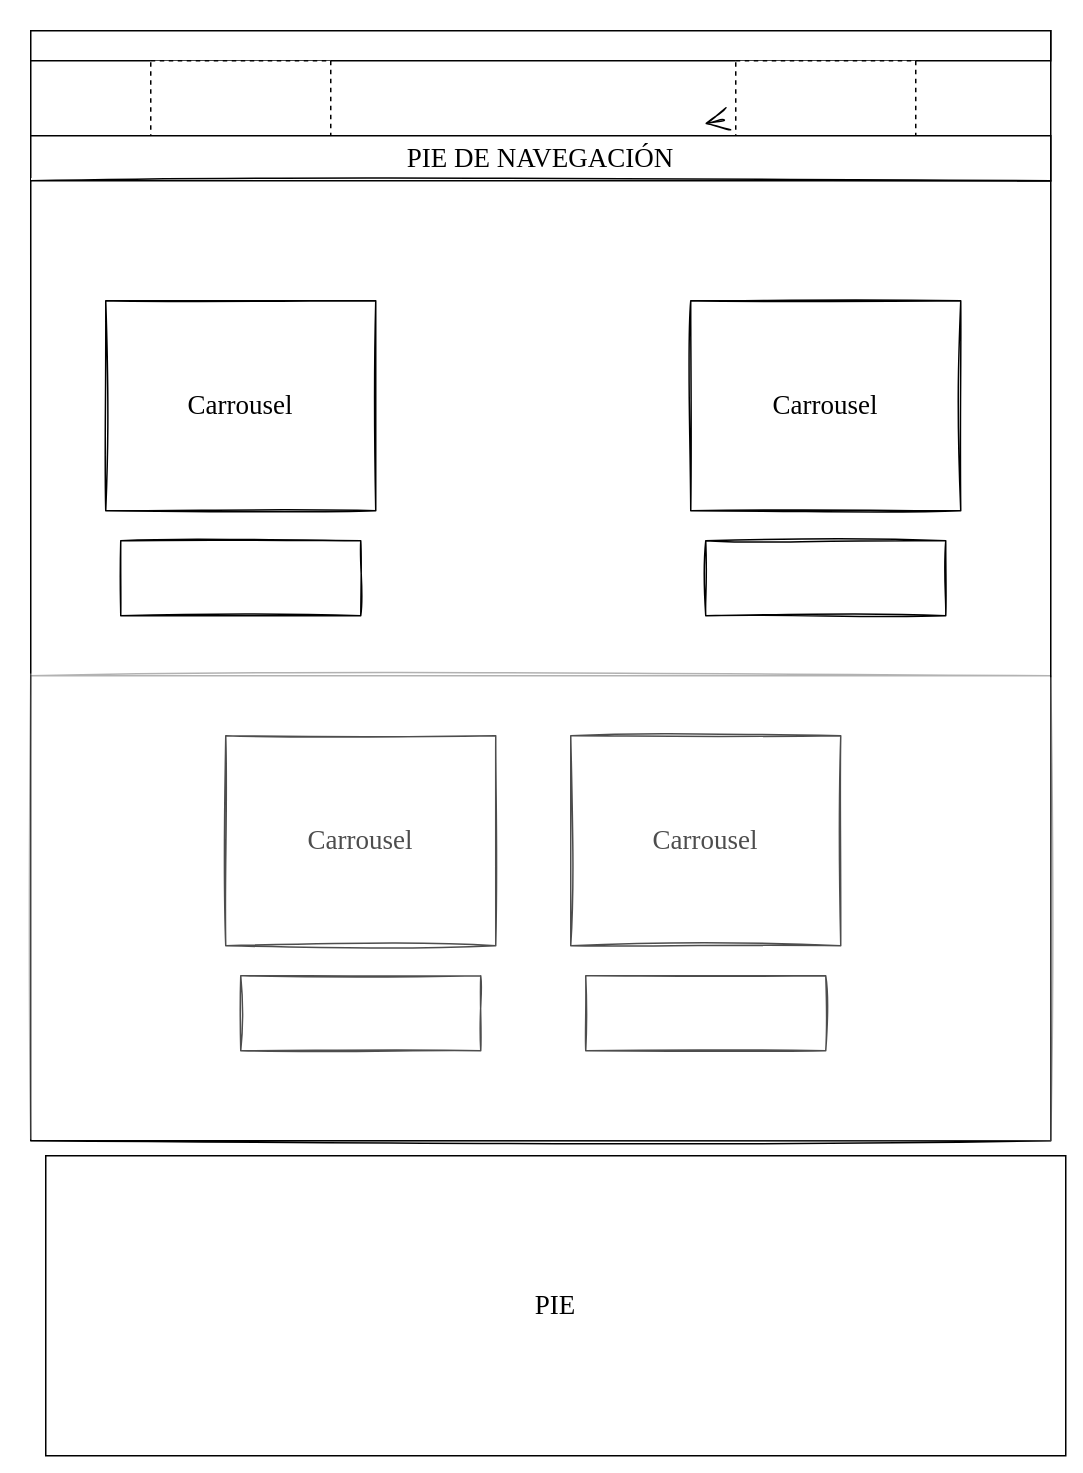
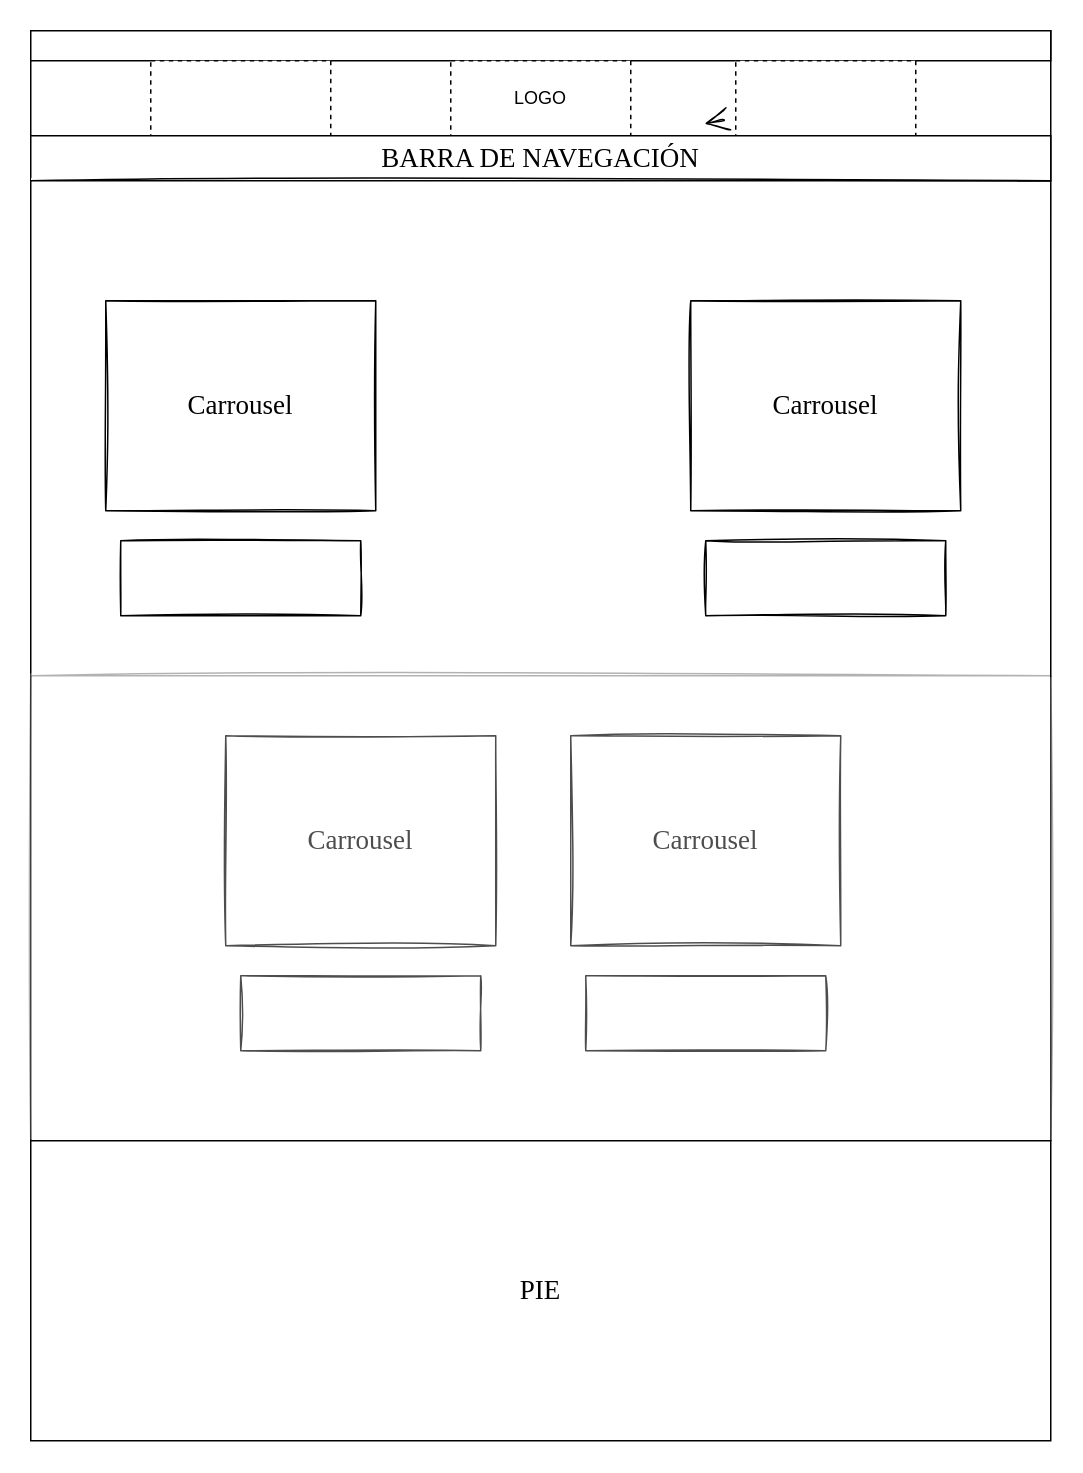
node "LOGO": added
node "PIE DE NAVEGACIÓN": label "PIE DE NAVEGACIÓN" -> "BARRA DE NAVEGACIÓN"
node "PIE": moved (556, 1306) -> (541, 1291)
